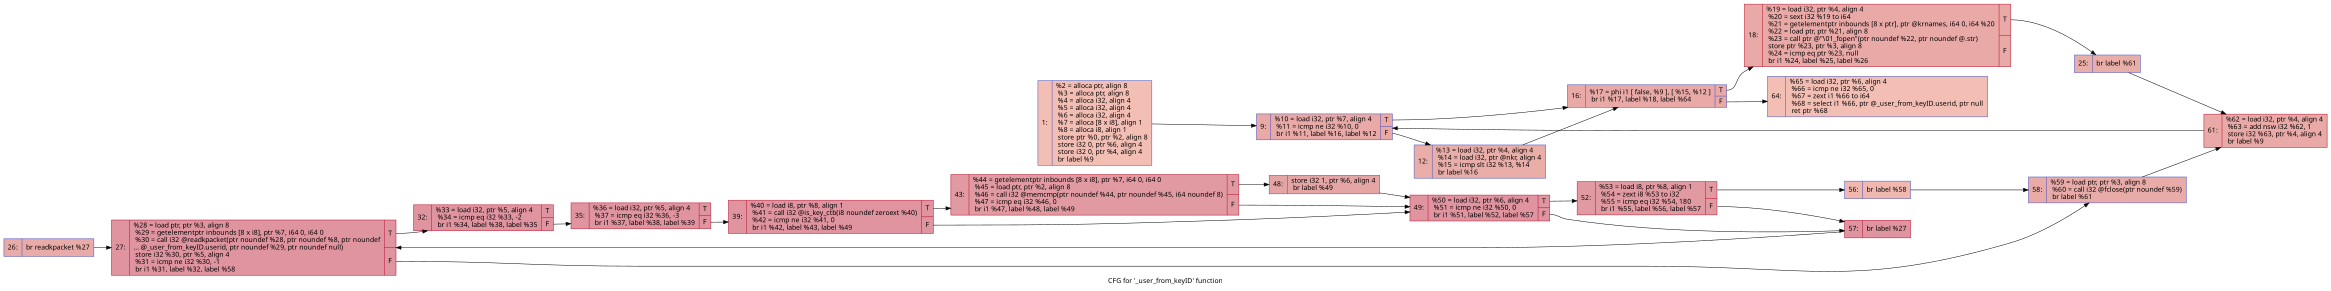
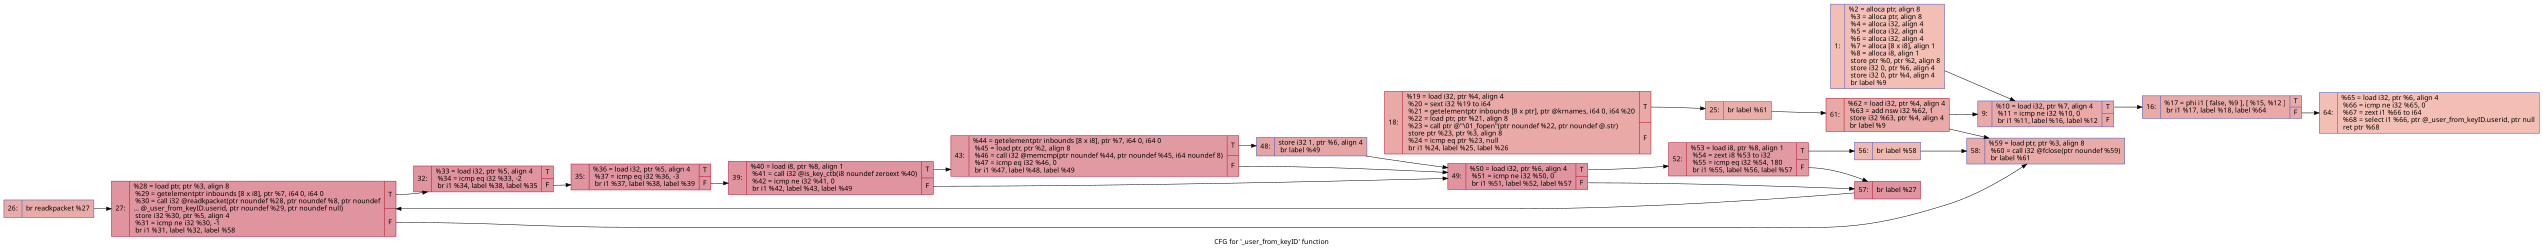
edge "16:" -> "18:": removed
node "12:": removed
edge "58:" -> "61:": reversed
